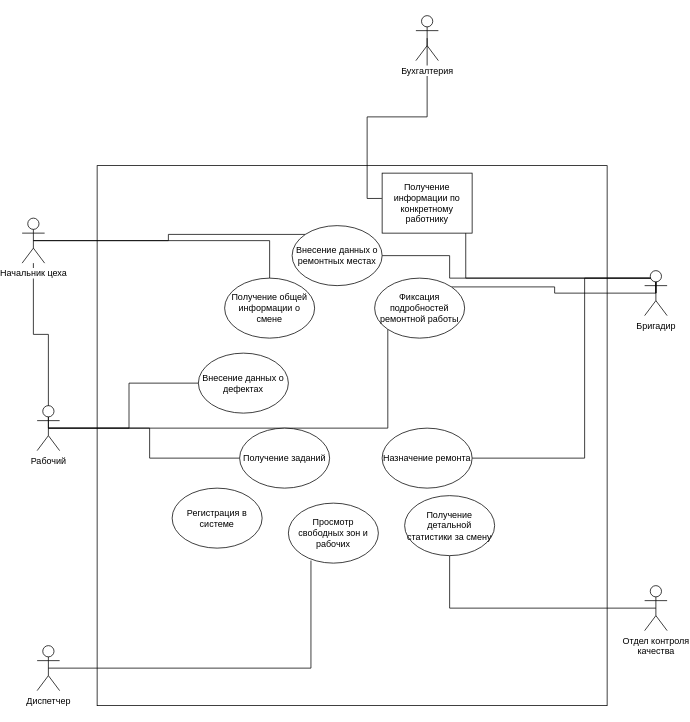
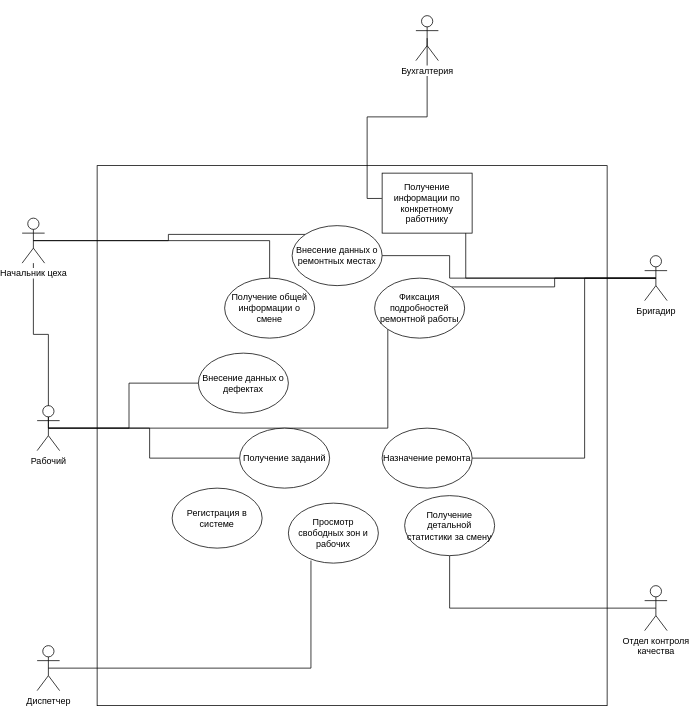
node "Бригадир": moved (656, 293) -> (656, 278)
